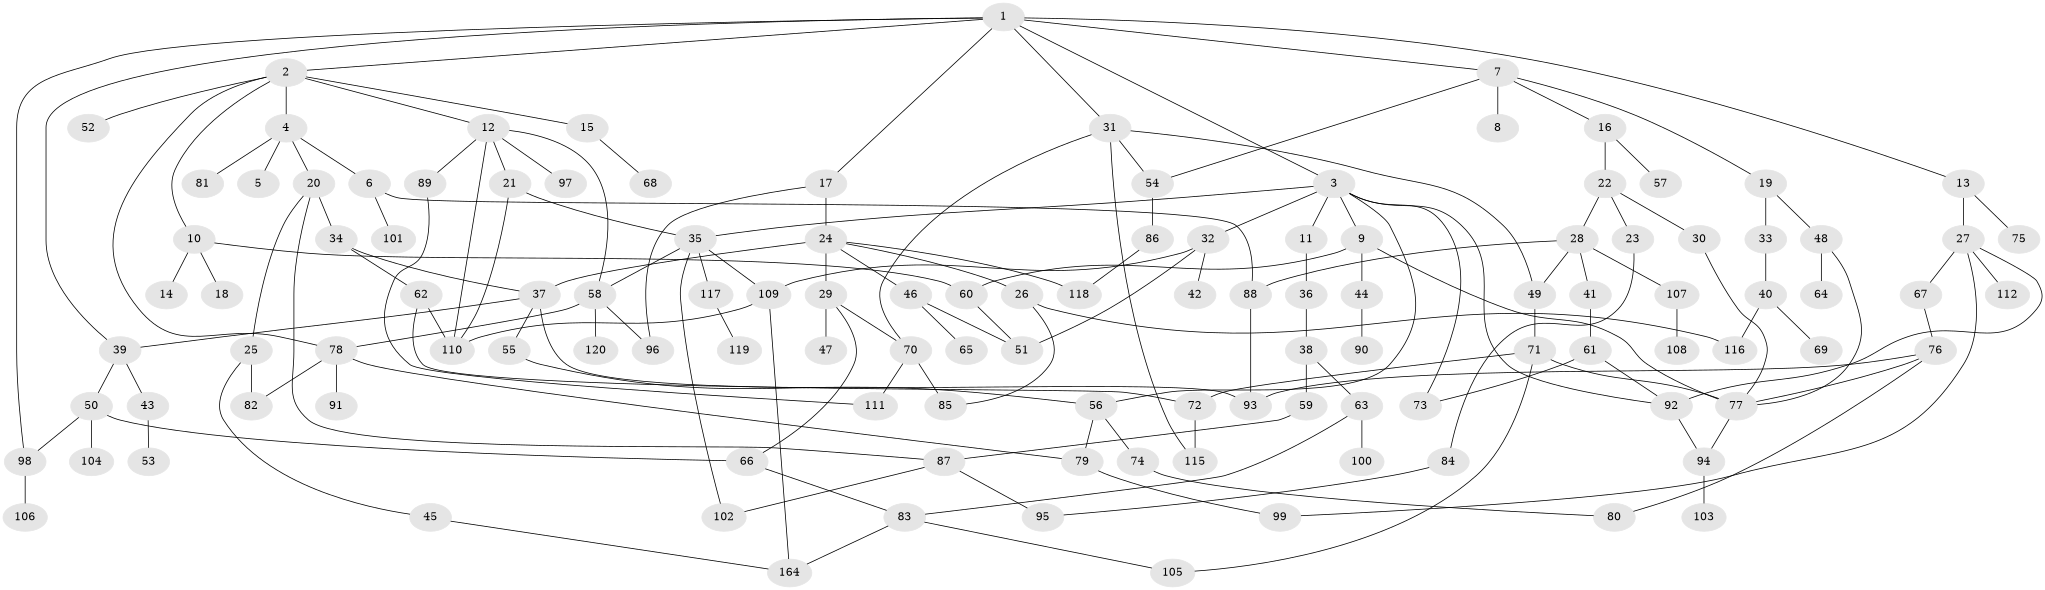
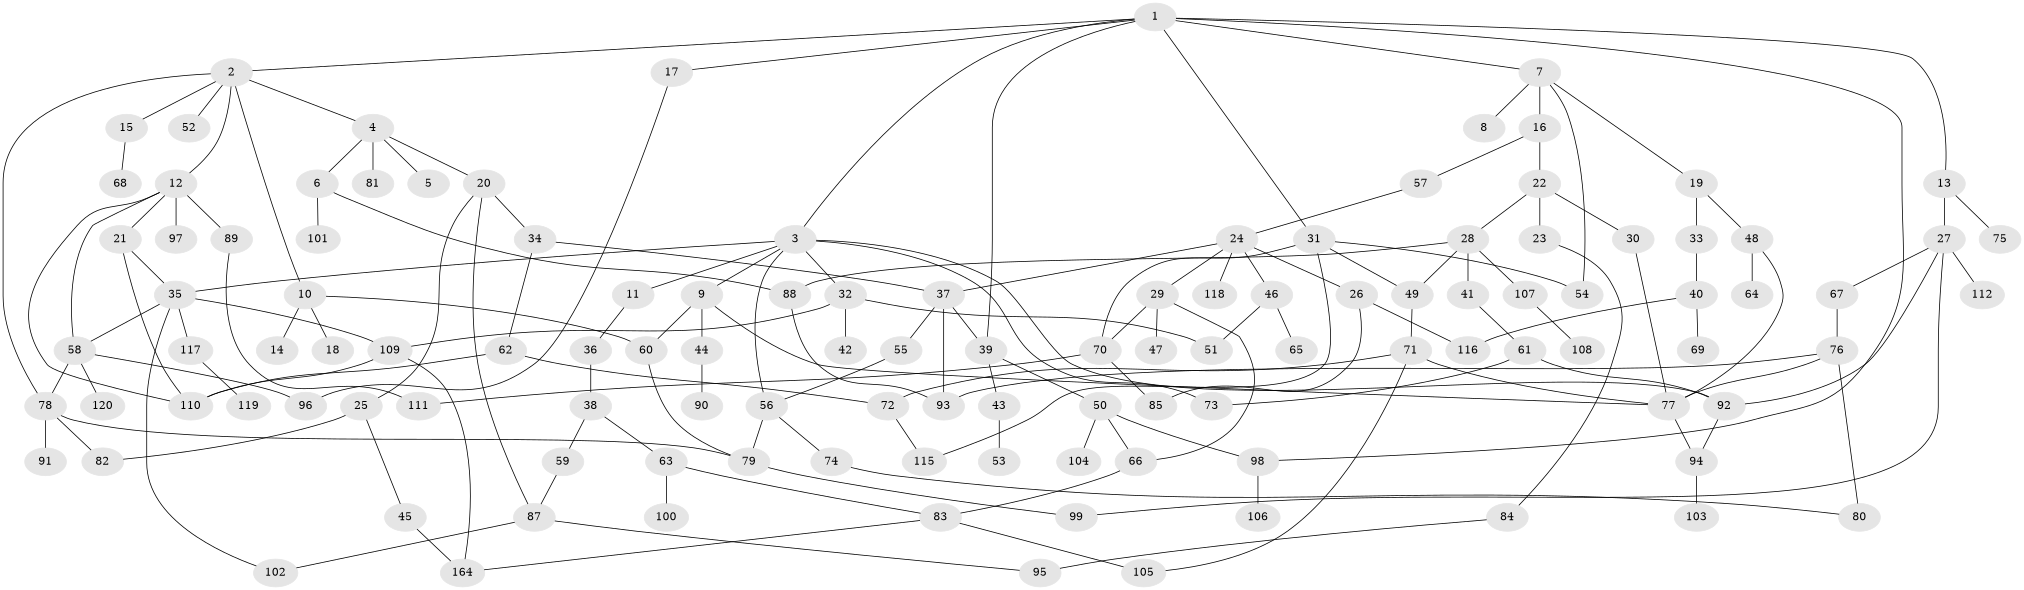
edge "17" -- "24": now "57" -- "24"
node "86": removed
edge "60" -- "51": now "60" -- "79"
